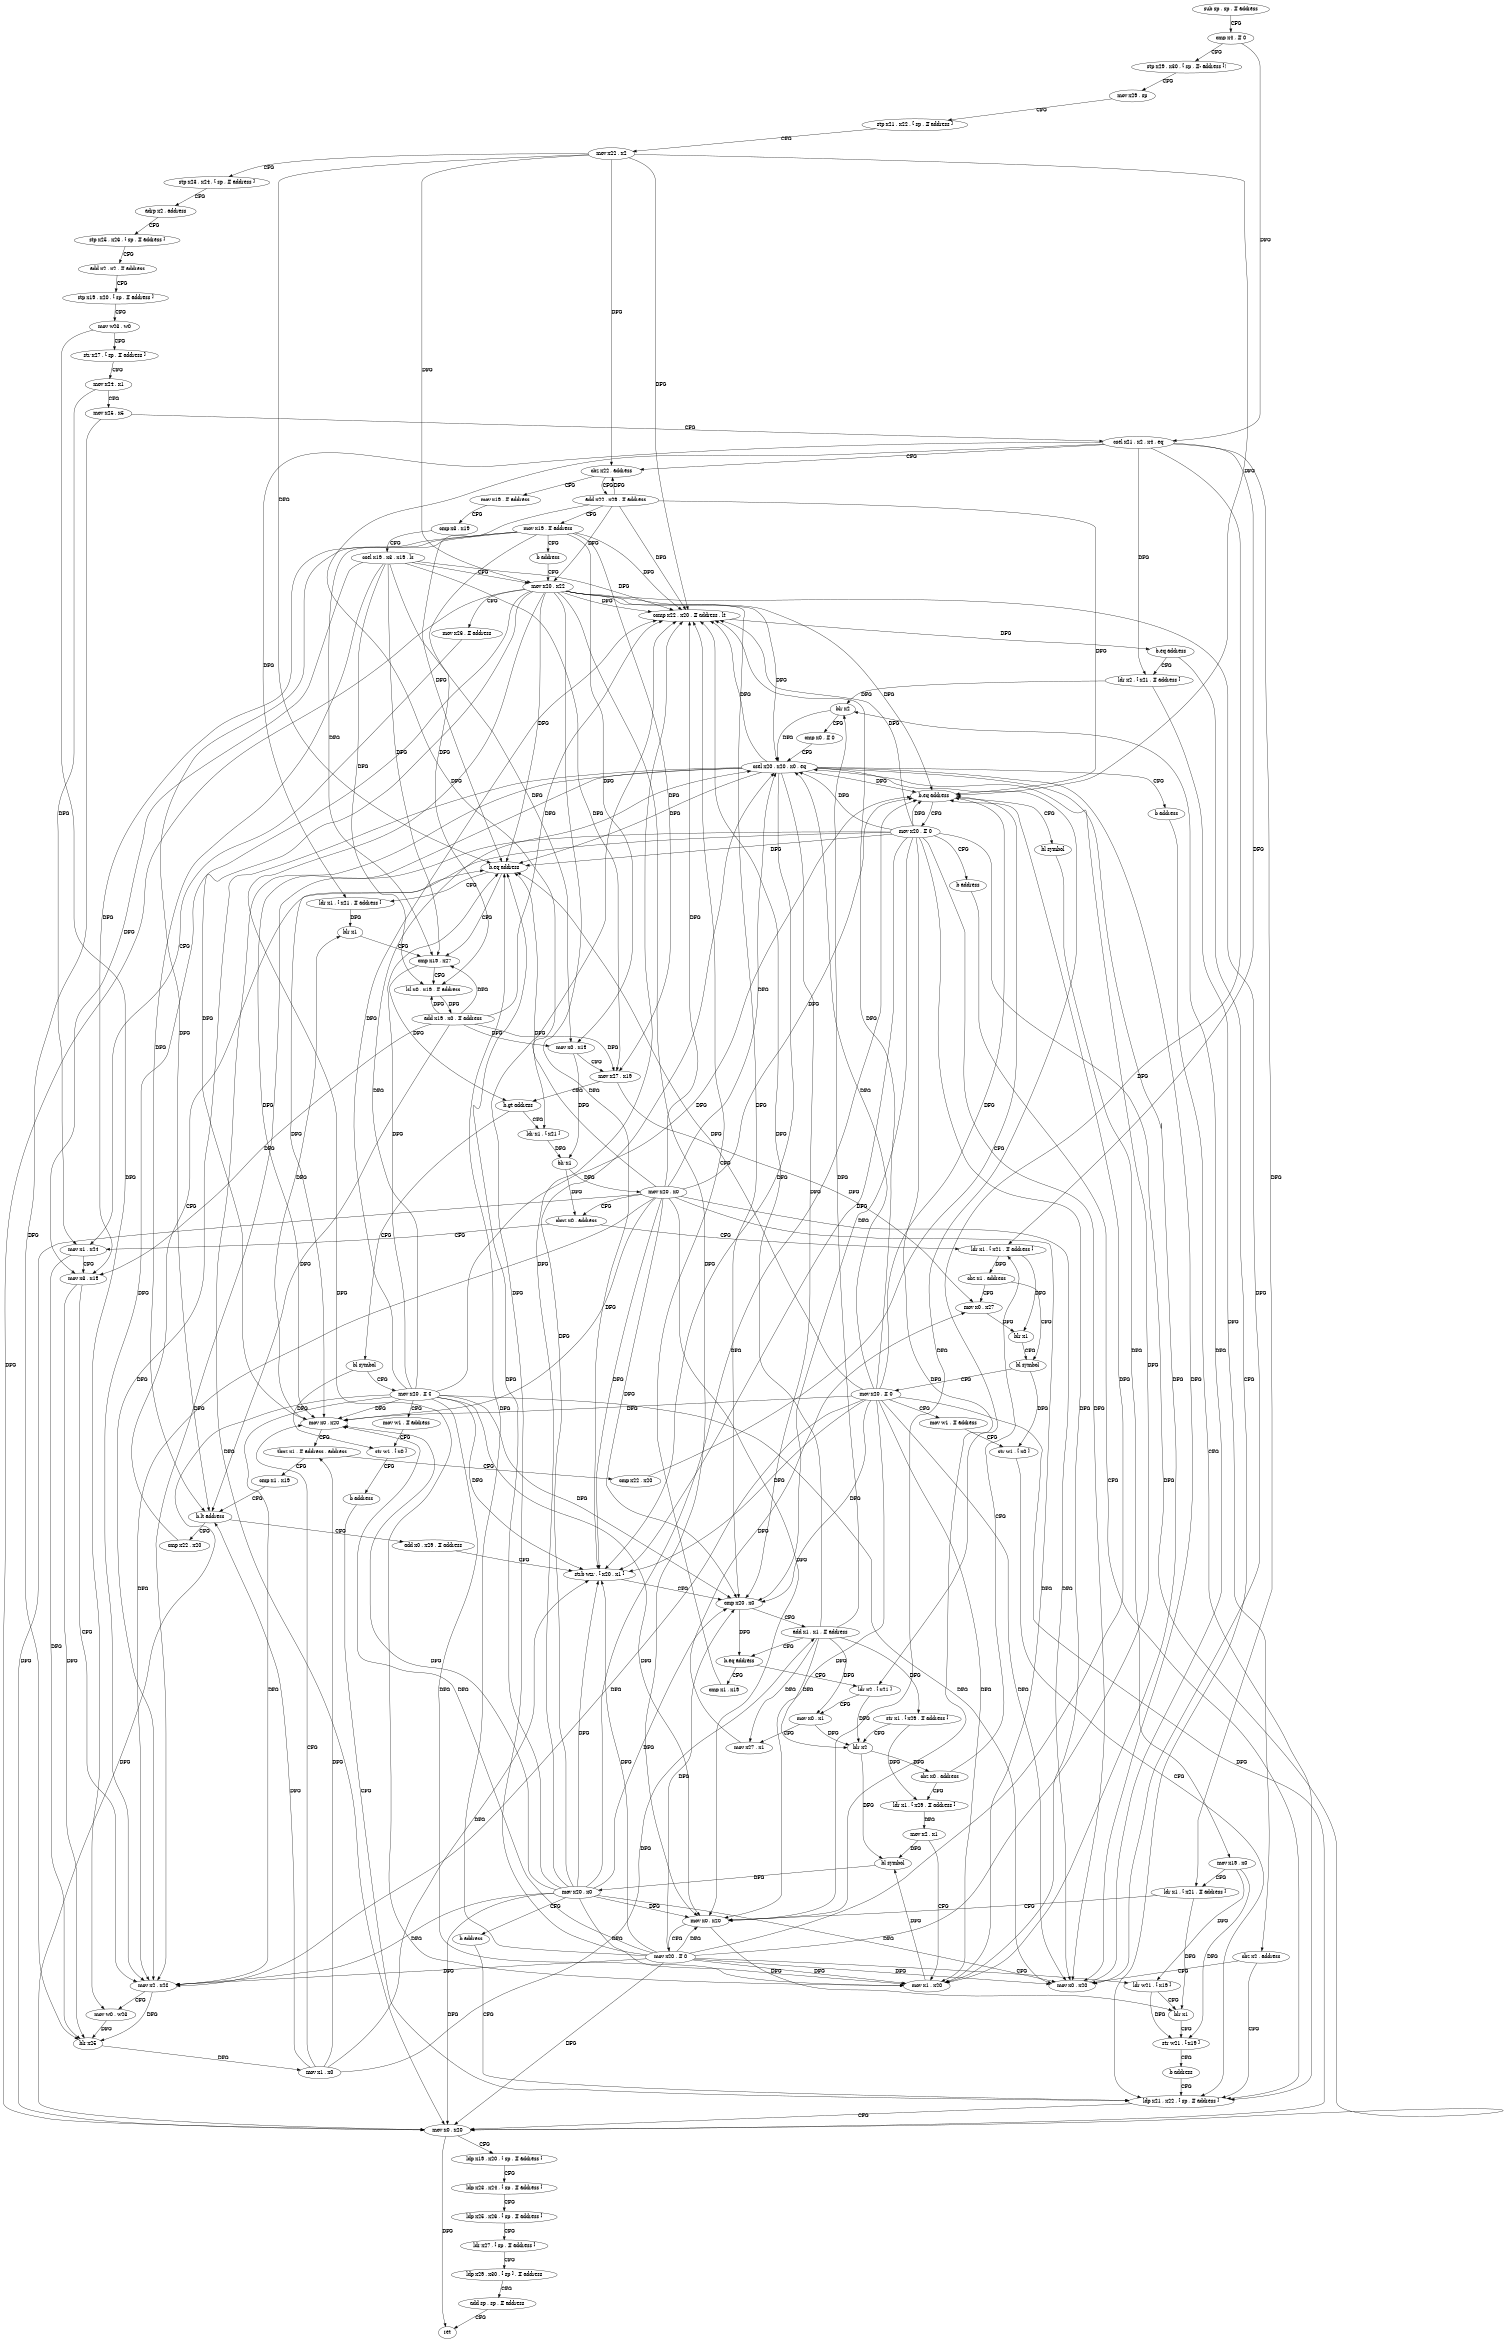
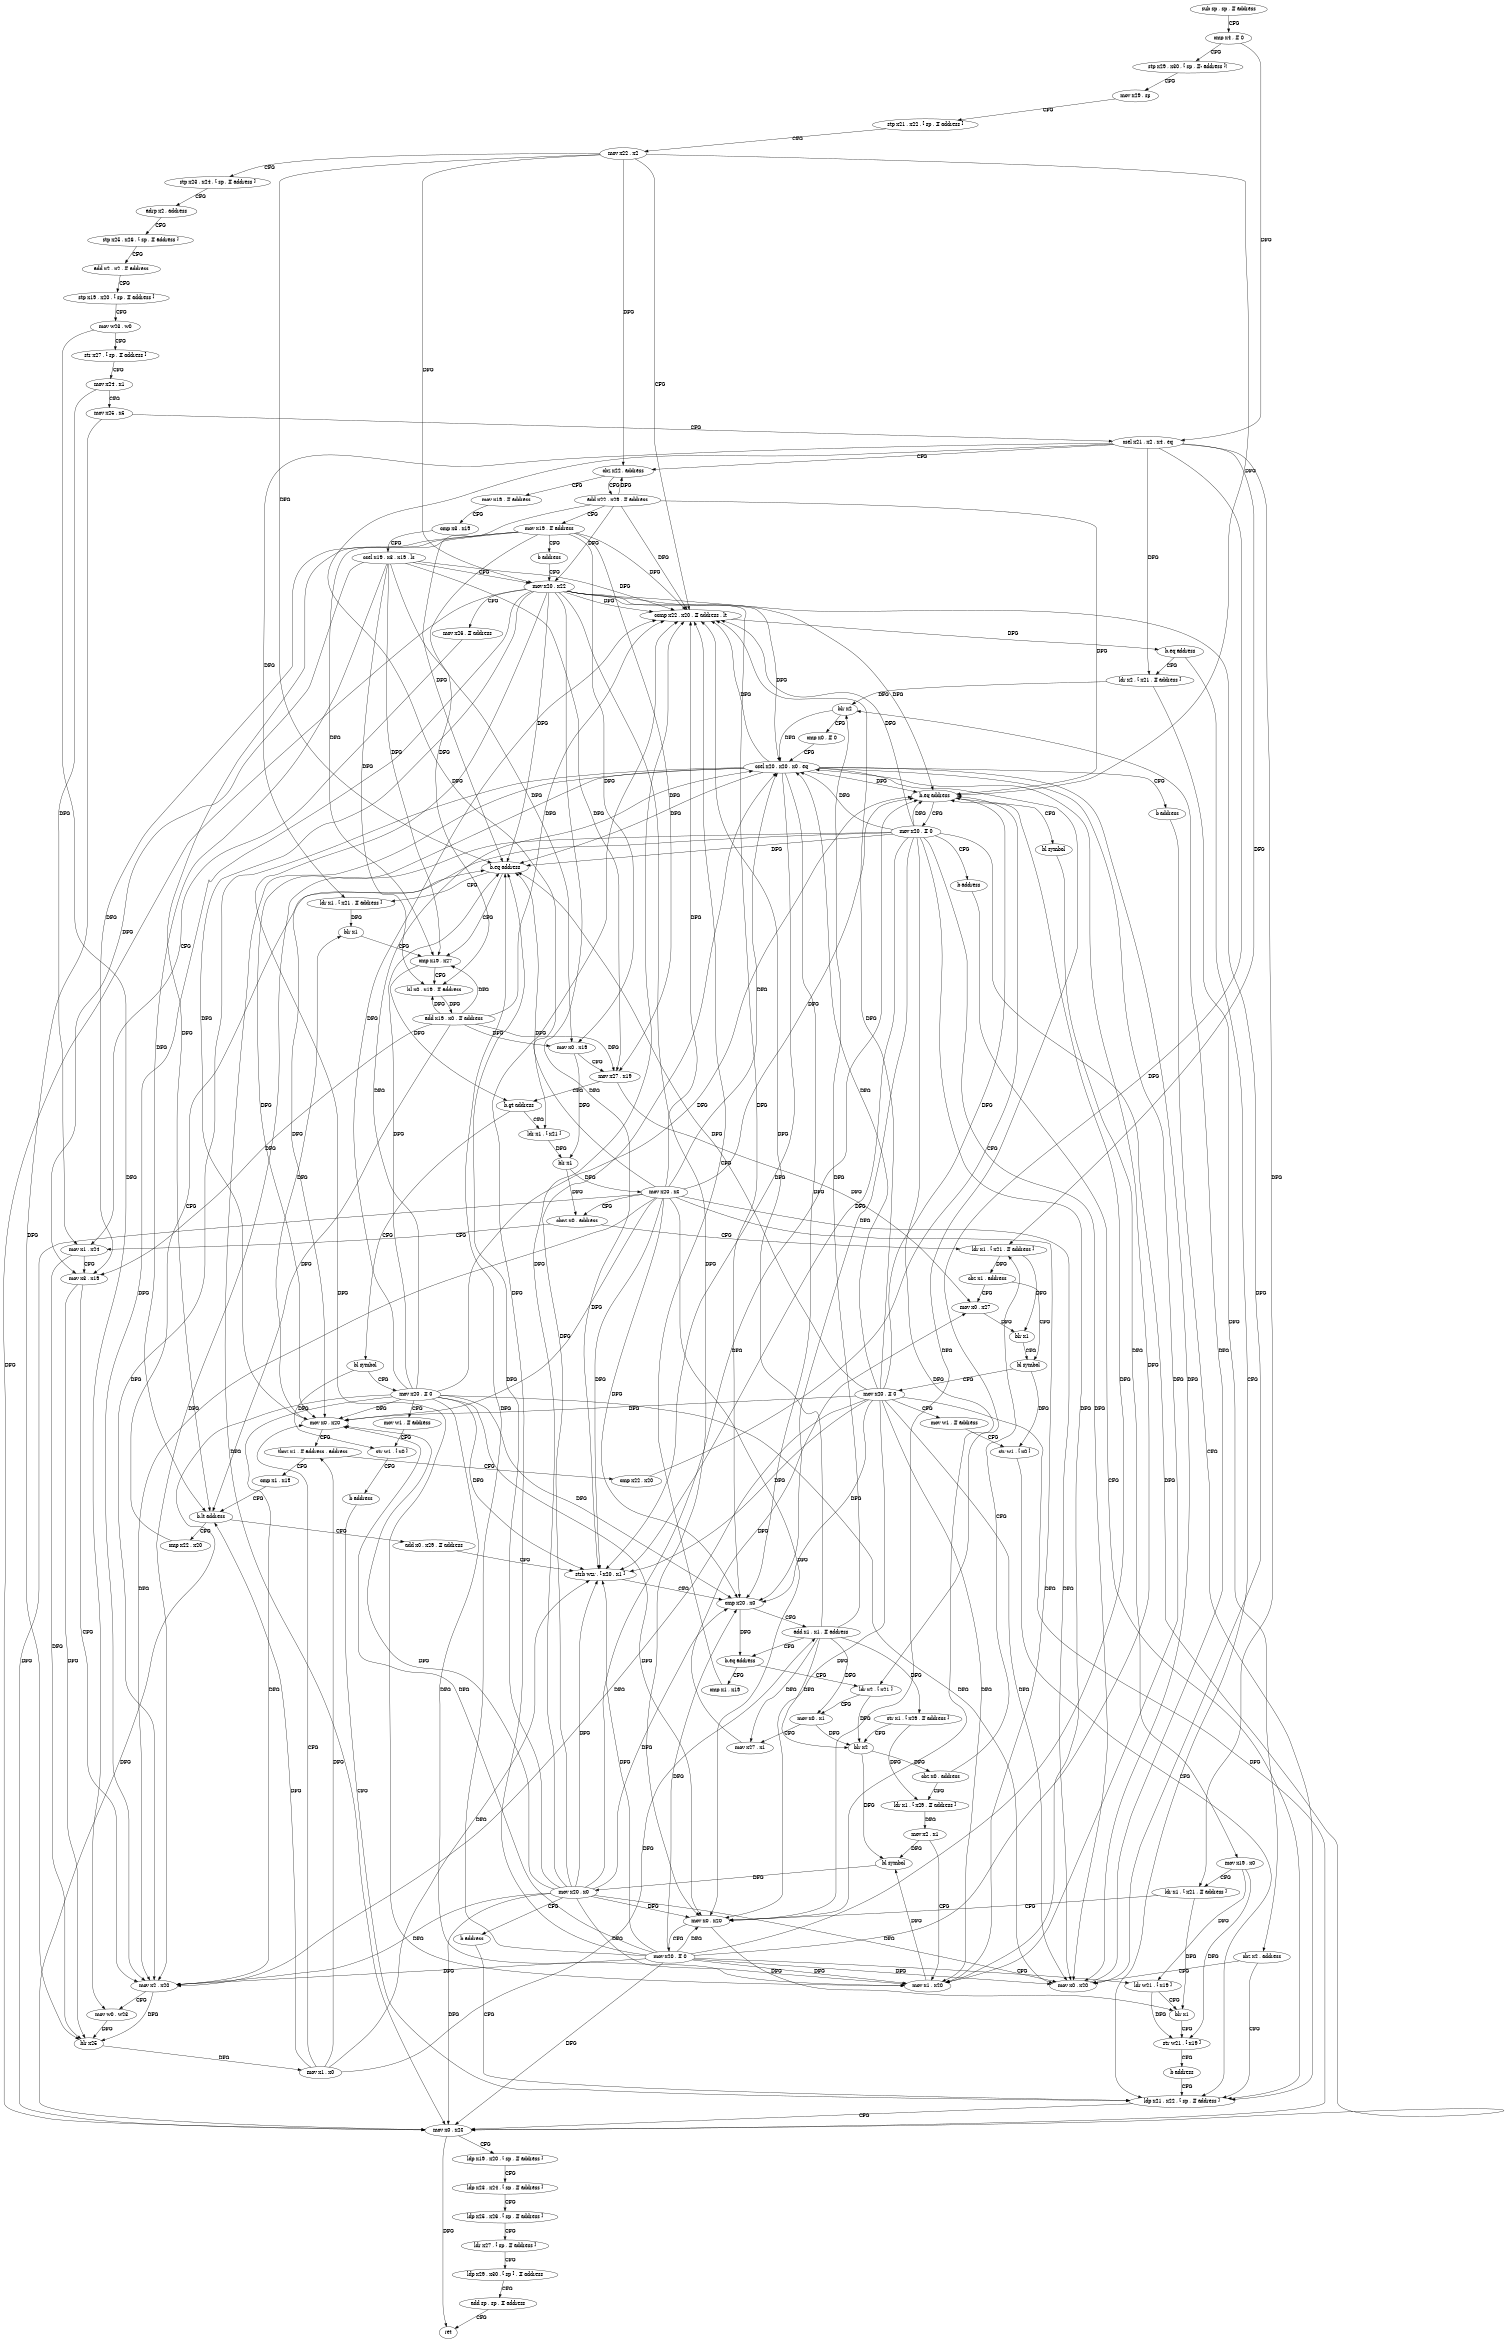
edge "mov x22 , x2" -> "ccmp x22 , x20 , # address , lt": label "DFG" -> "CFG"
